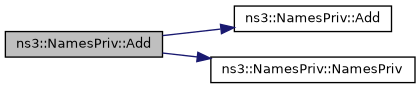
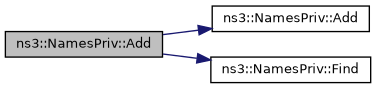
node "ns3::NamesPriv::NamesPriv": label "ns3::NamesPriv::NamesPriv" -> "ns3::NamesPriv::Find"
